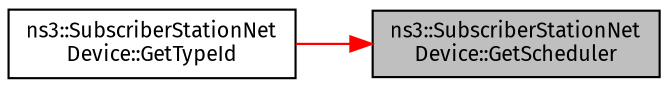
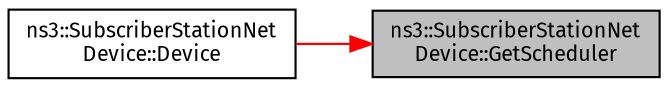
node "ns3::SubscriberStationNet Device::GetTypeId": label "ns3::SubscriberStationNet Device::GetTypeId" -> "ns3::SubscriberStationNet Device::Device"
